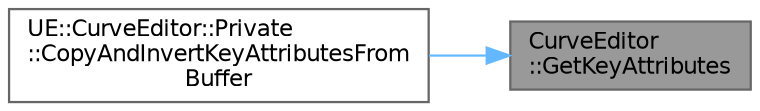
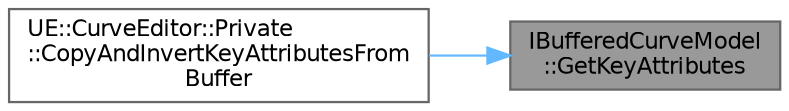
node "CurveEditor ::GetKeyAttributes": label "CurveEditor ::GetKeyAttributes" -> "IBufferedCurveModel ::GetKeyAttributes"
